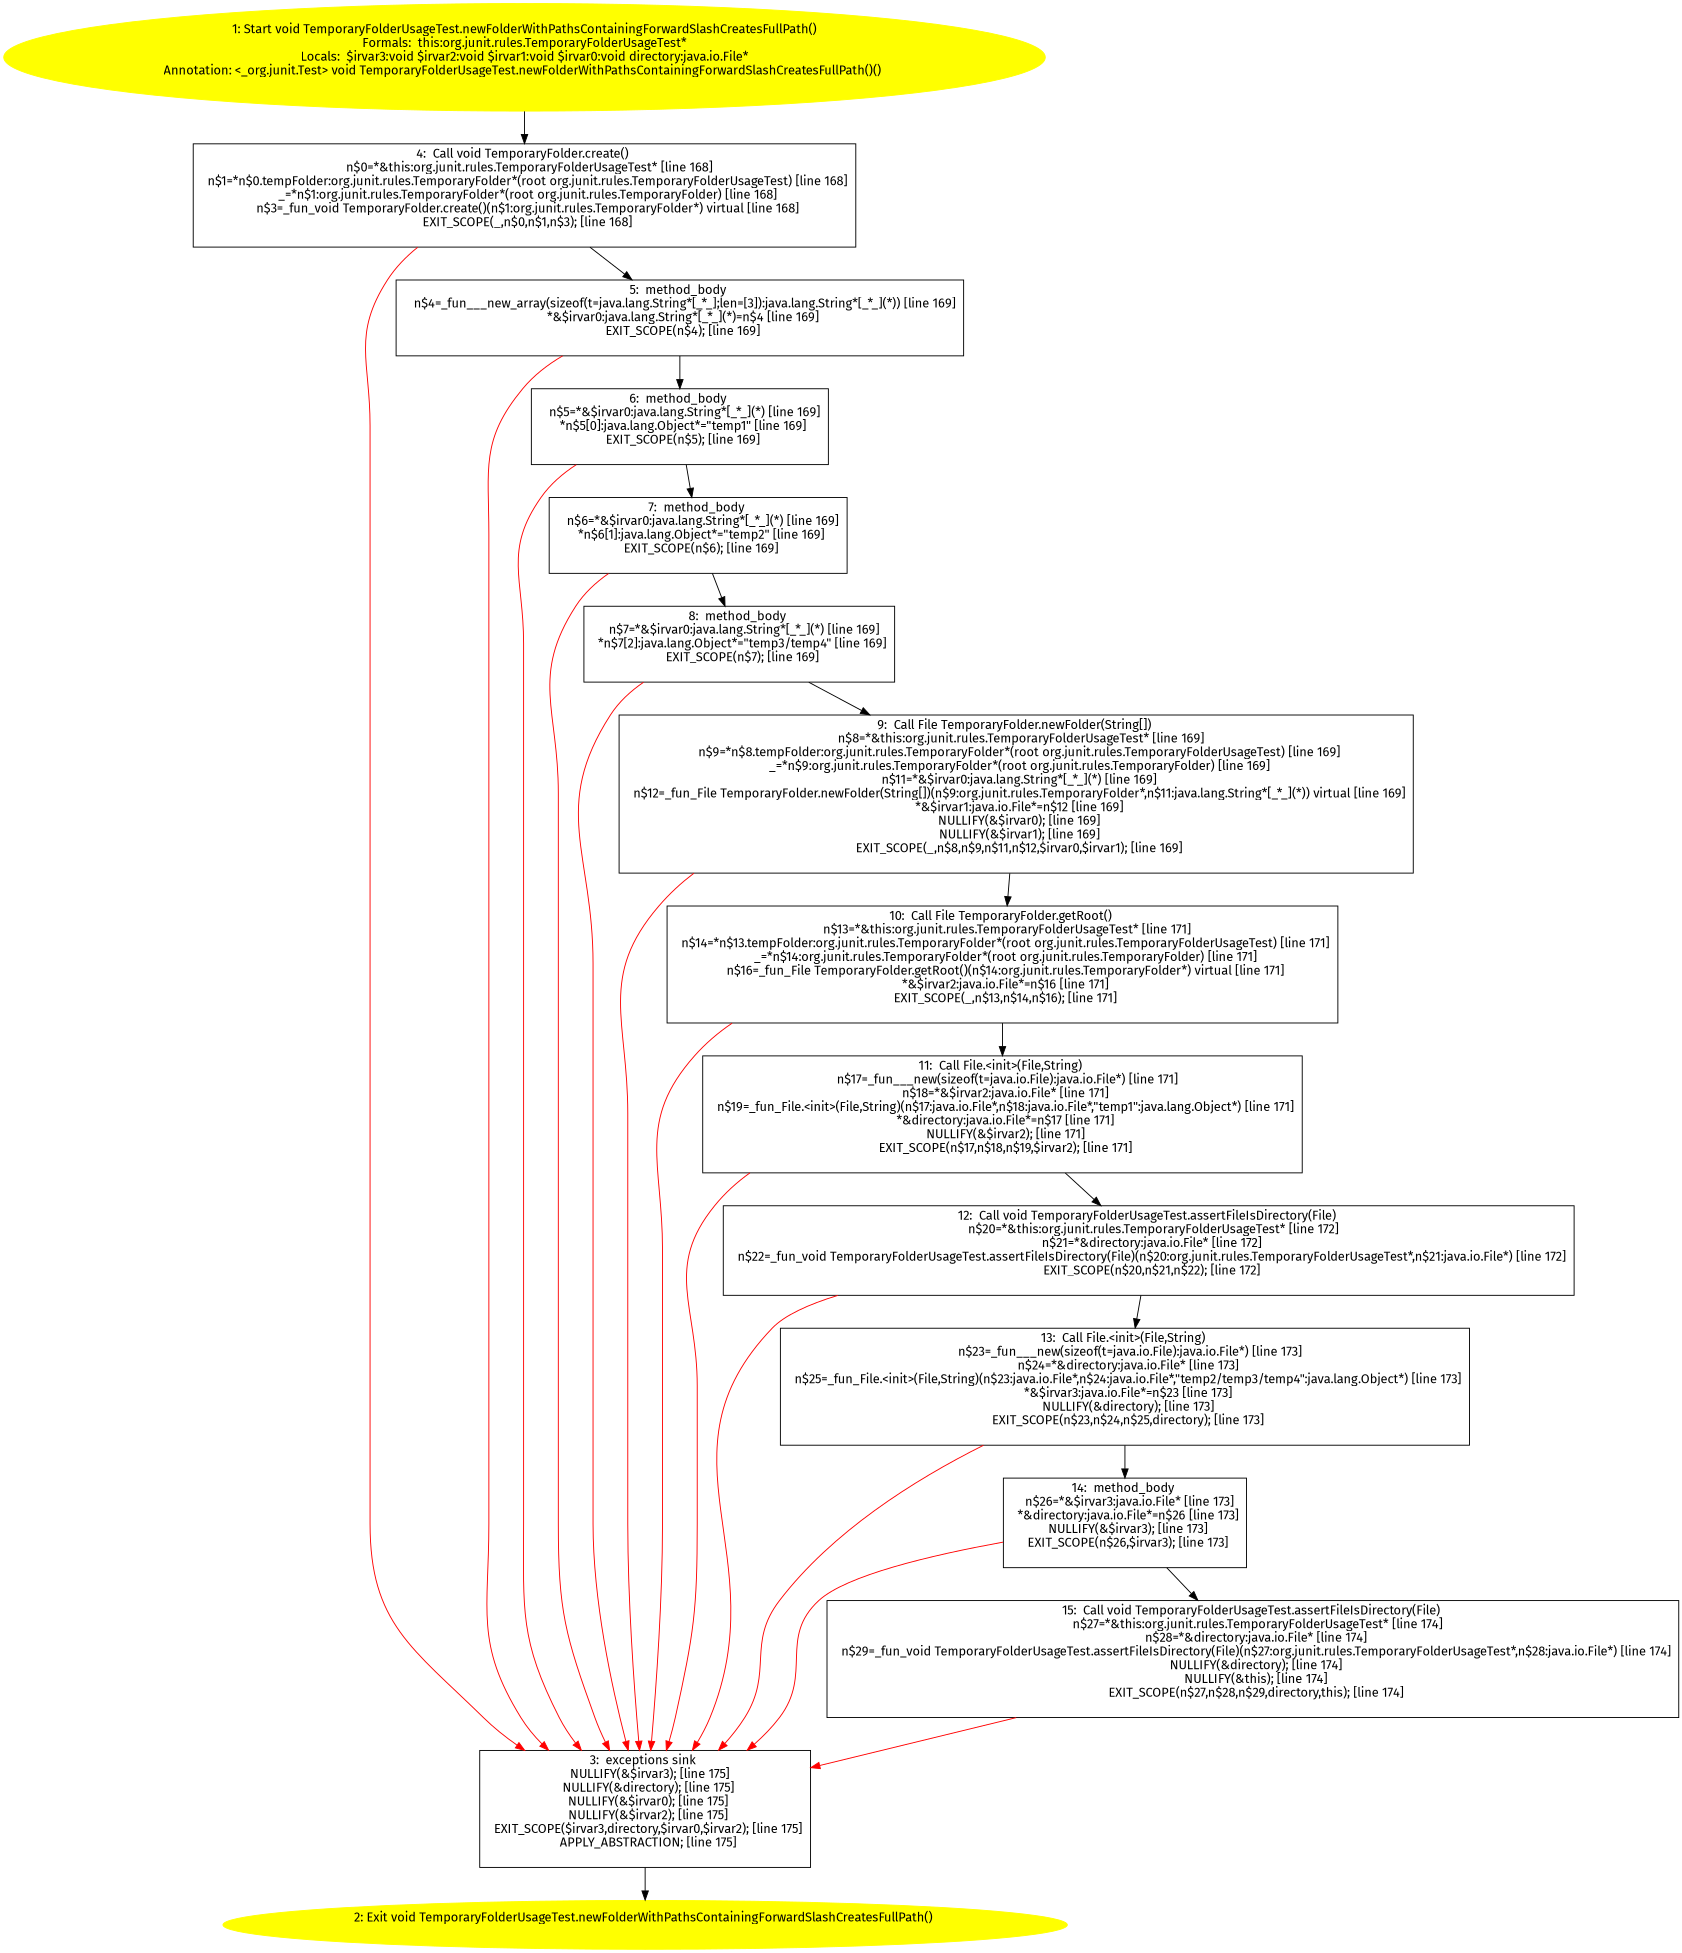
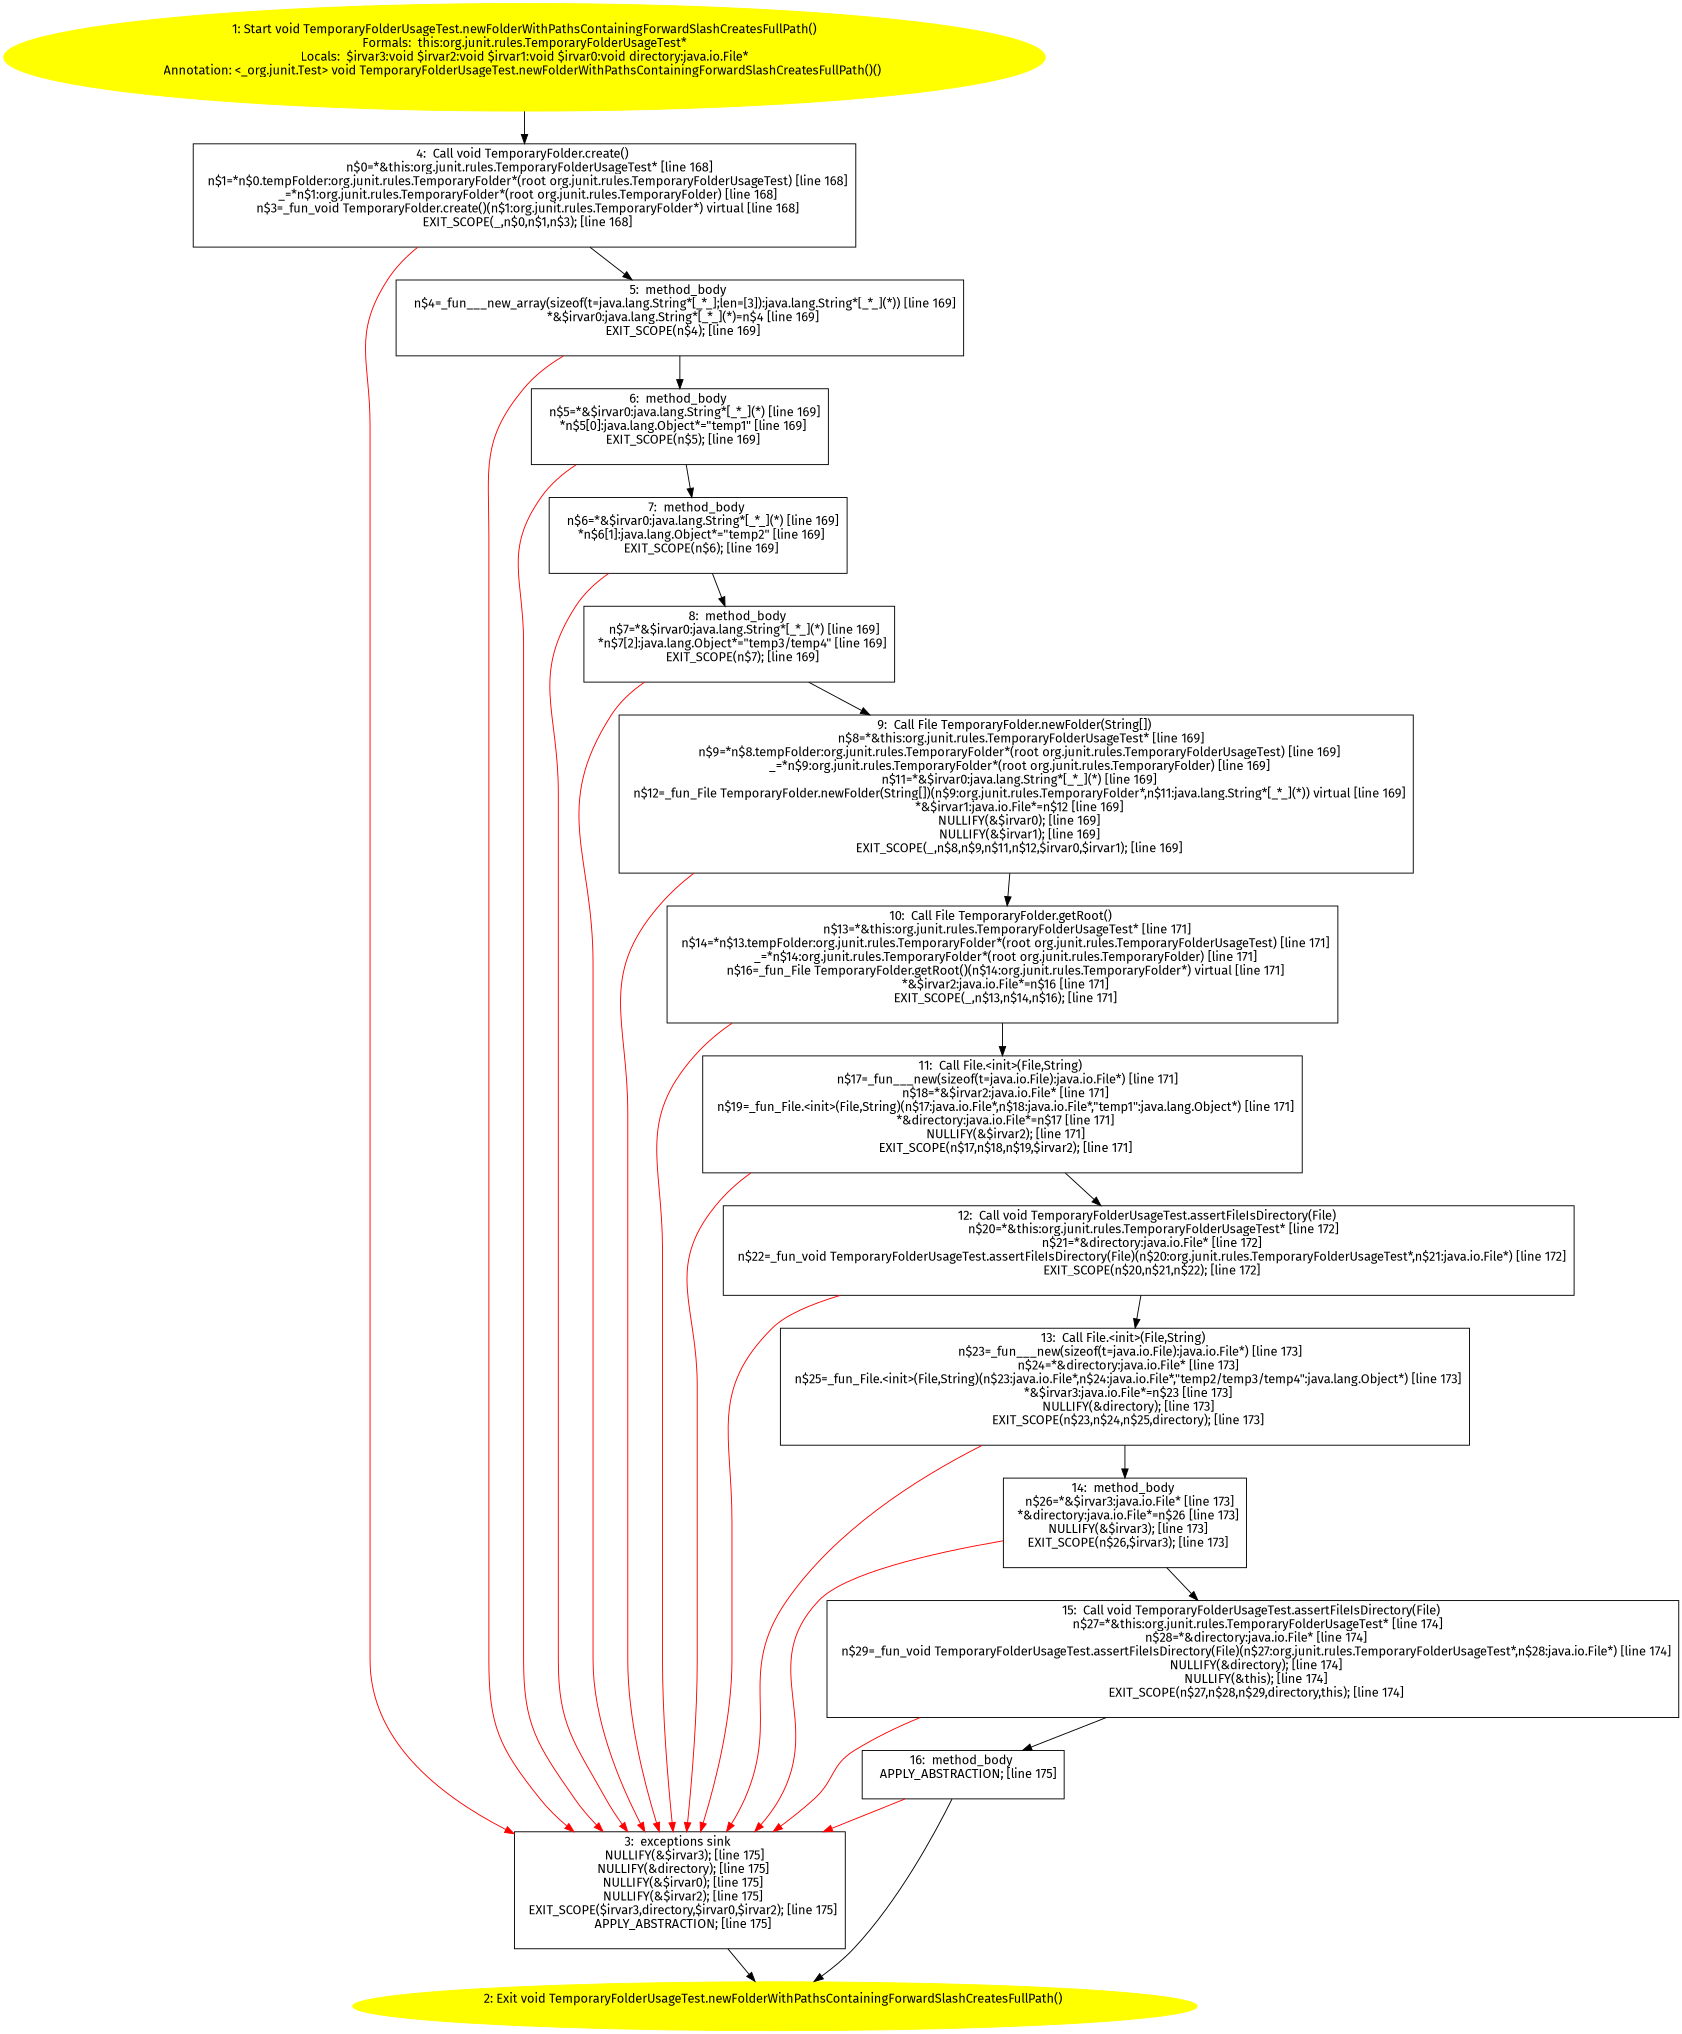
node "16:  method_body APPLY_ABSTRACTION; [line 175]": added
